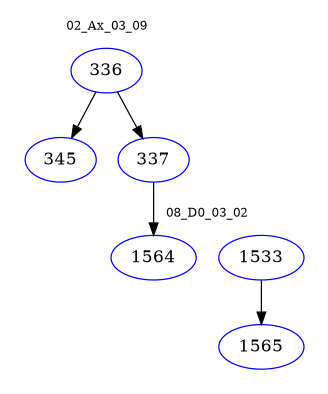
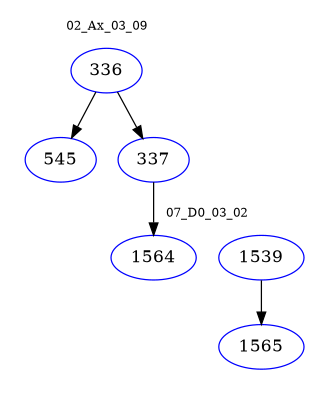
node "345": label "345" -> "545"
cluster "08_D0_03_02": label "08_D0_03_02" -> "07_D0_03_02"
node "1533": label "1533" -> "1539"
